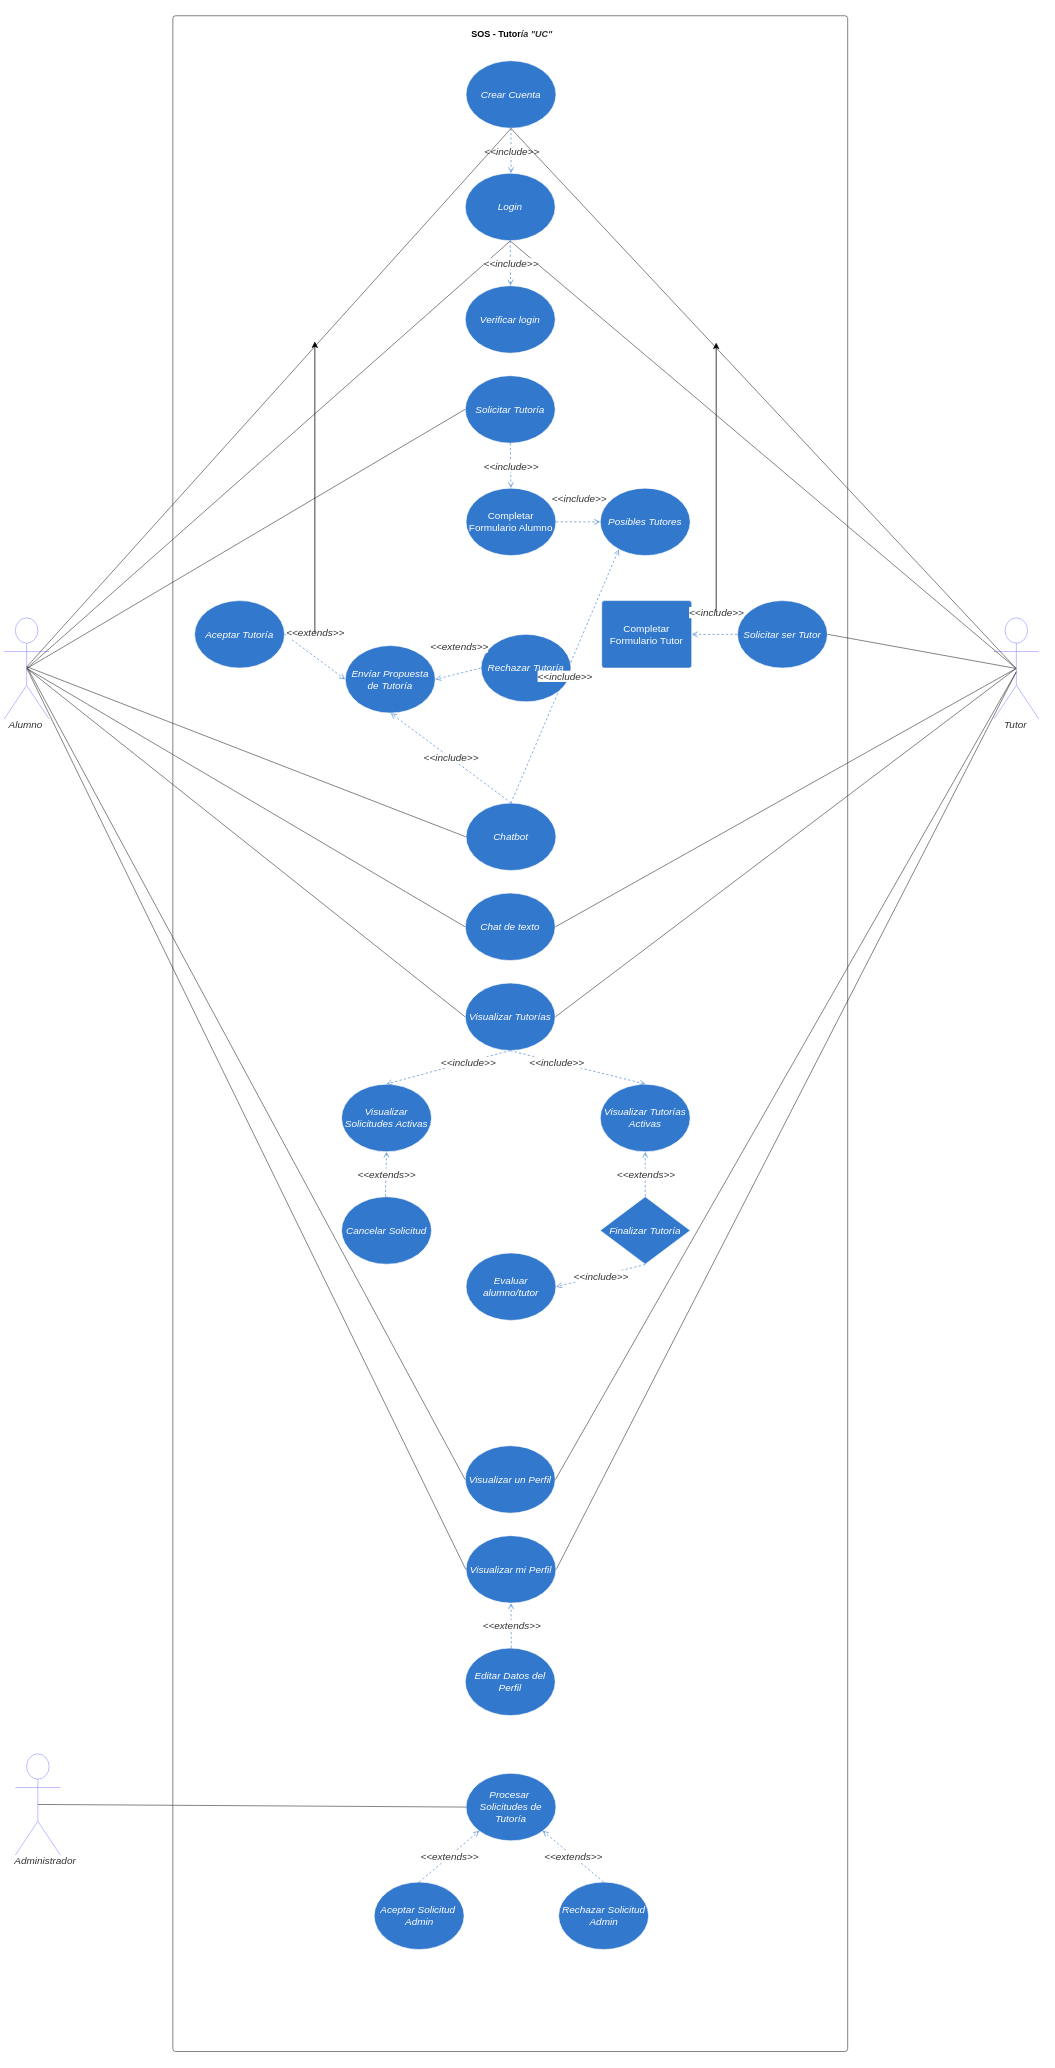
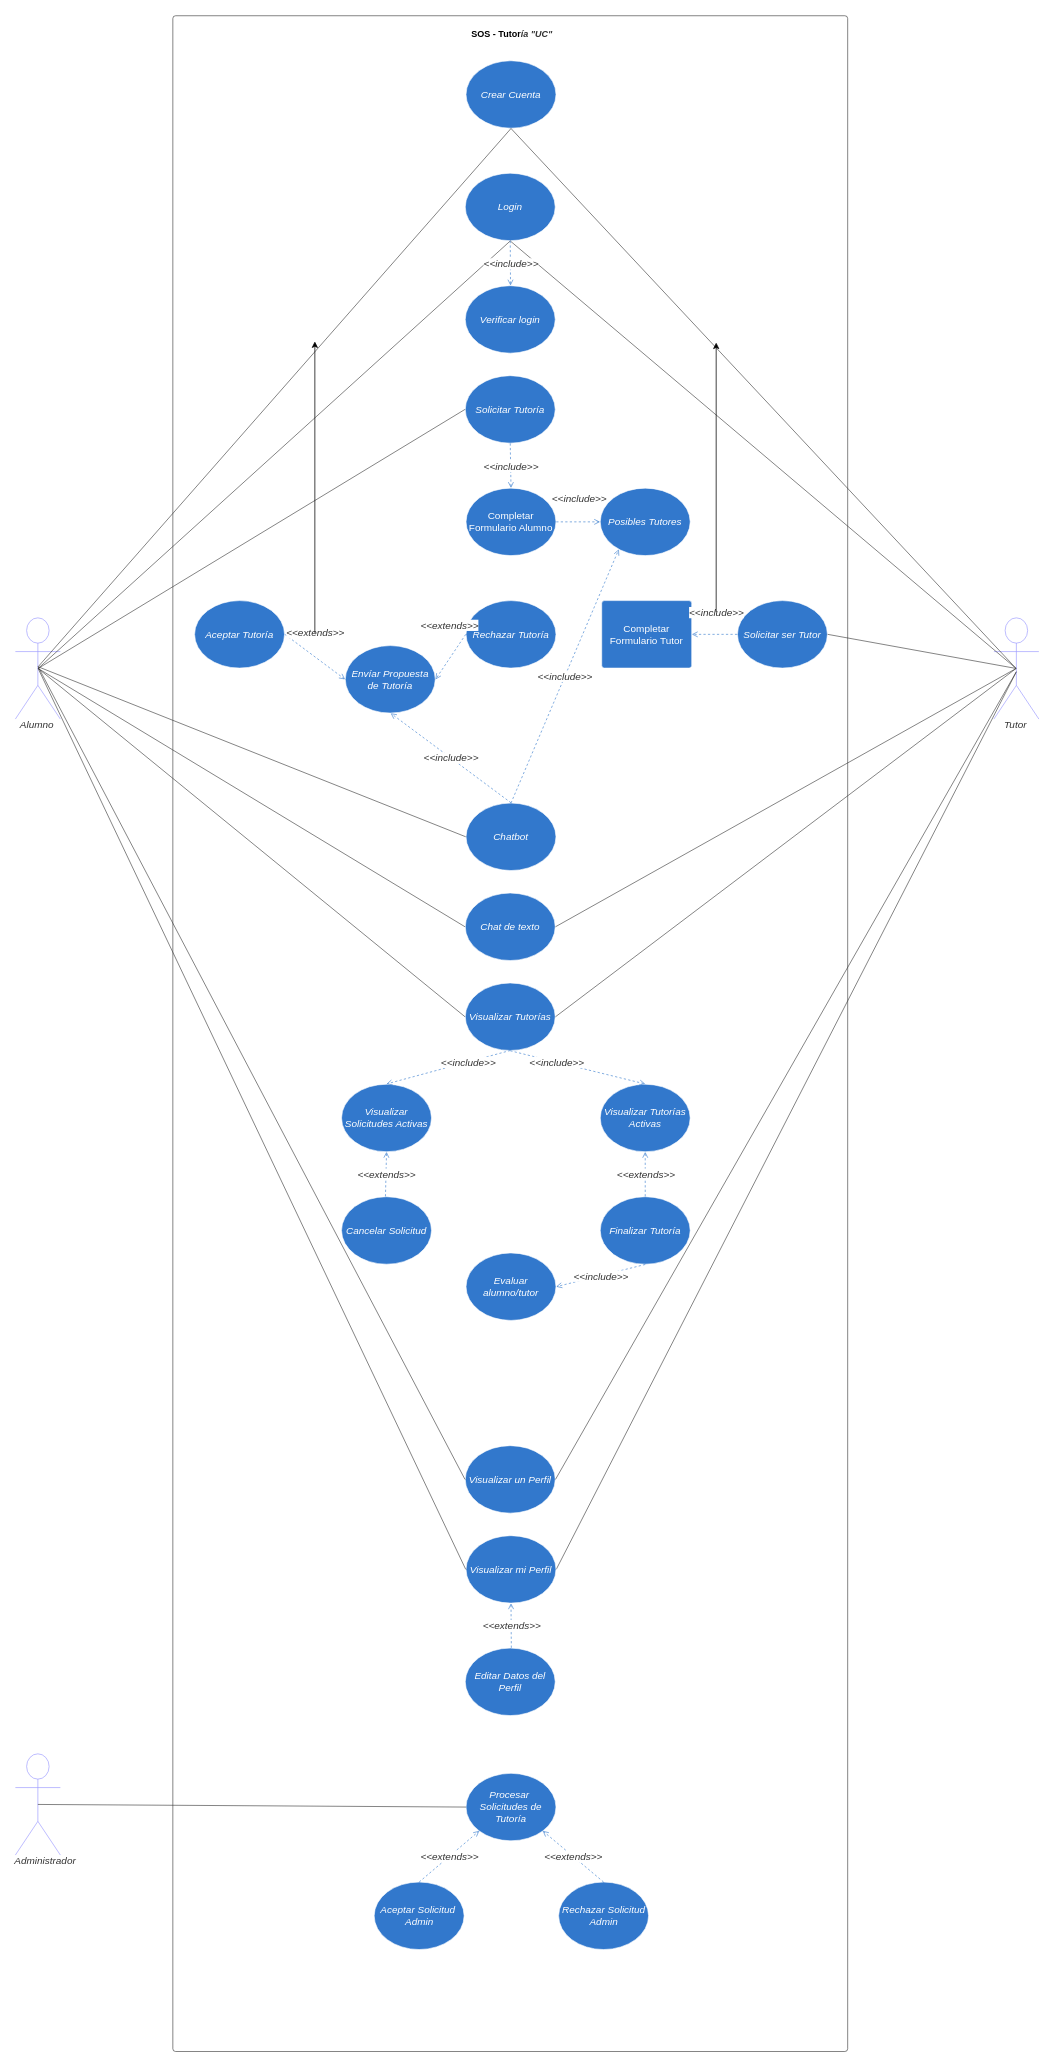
edge "Crear Cuenta" -> "Login": removed, label "<<include>>"
node "Alumno": moved (27, 668) -> (38, 668)
node "Rechazar Tutoría": moved (526, 668) -> (511, 634)
node "Finalizar Tutoría": shape diamond -> ellipse
